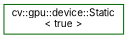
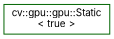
node "cv::gpu::device::Static < true >": label "cv::gpu::device::Static < true >" -> "cv::gpu::gpu::Static < true >"
